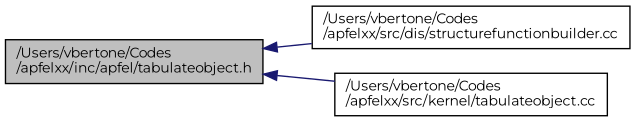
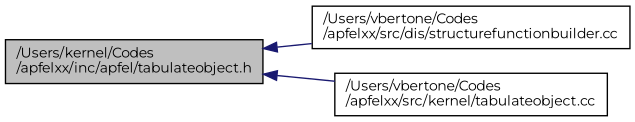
node "/Users/vbertone/Codes /apfelxx/inc/apfel/tabulateobject.h": label "/Users/vbertone/Codes /apfelxx/inc/apfel/tabulateobject.h" -> "/Users/kernel/Codes /apfelxx/inc/apfel/tabulateobject.h"
